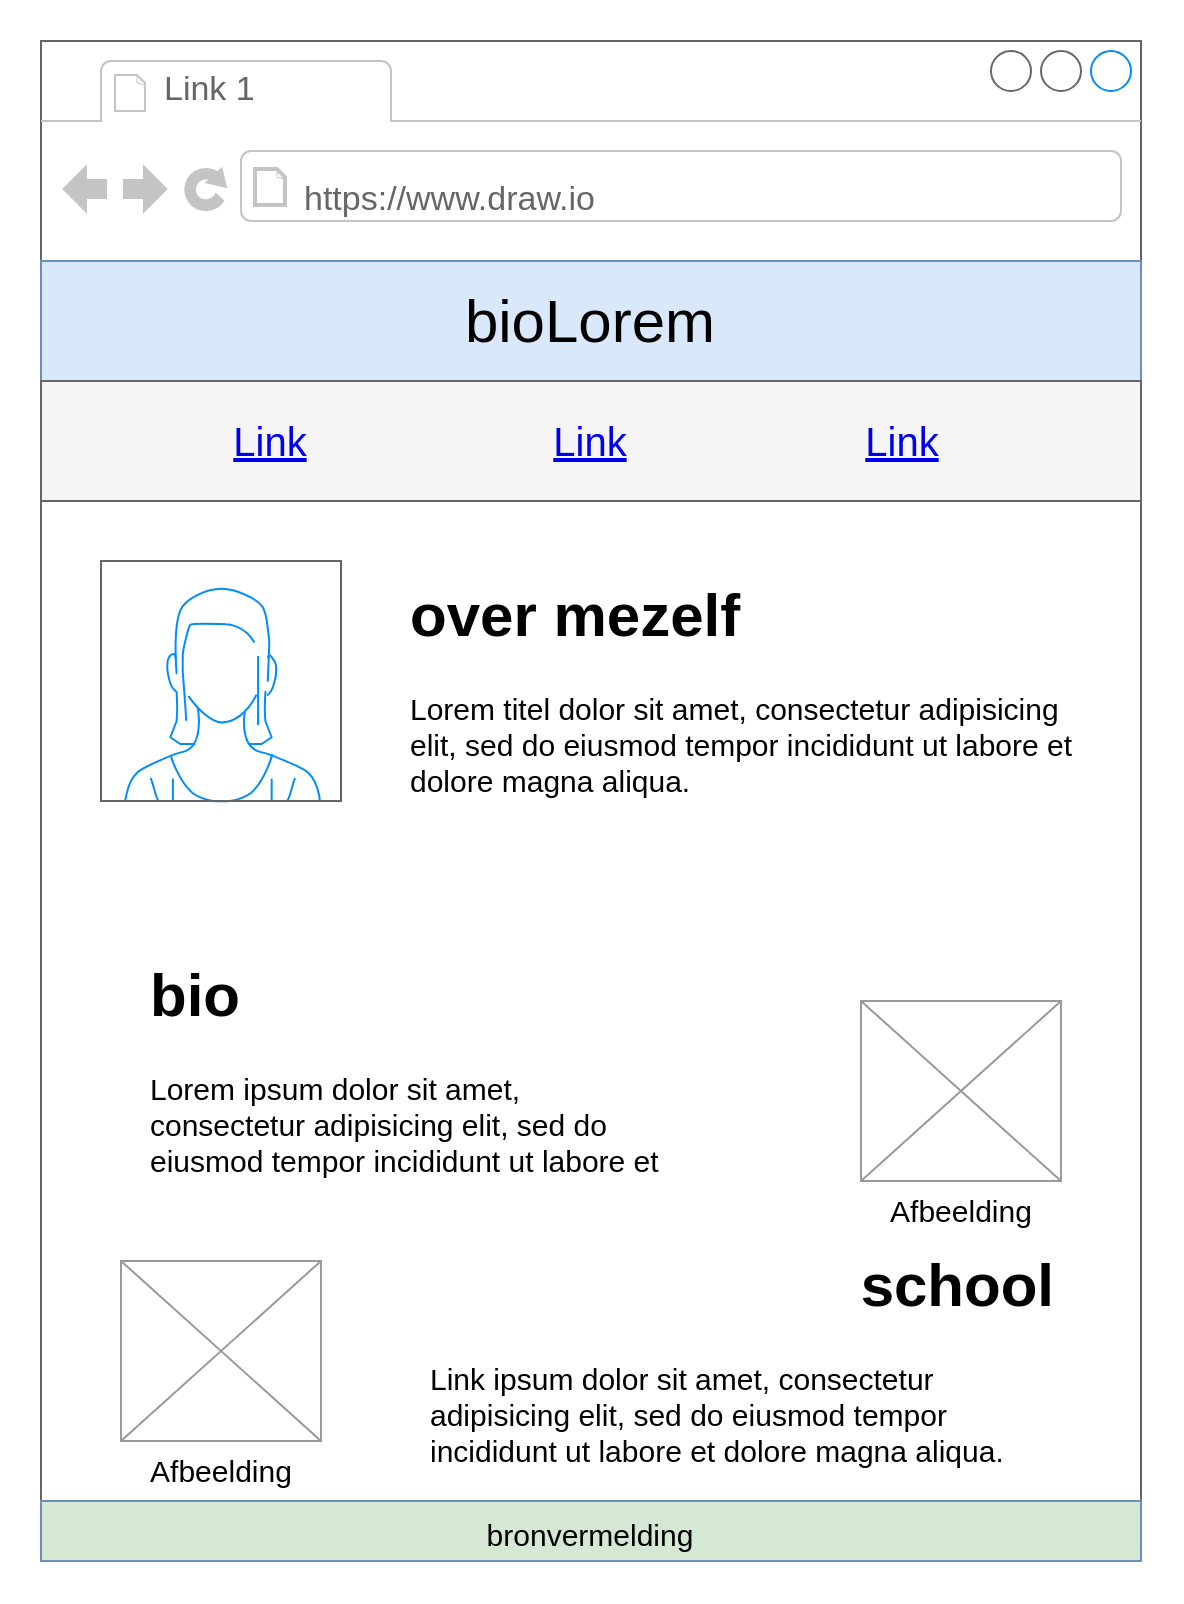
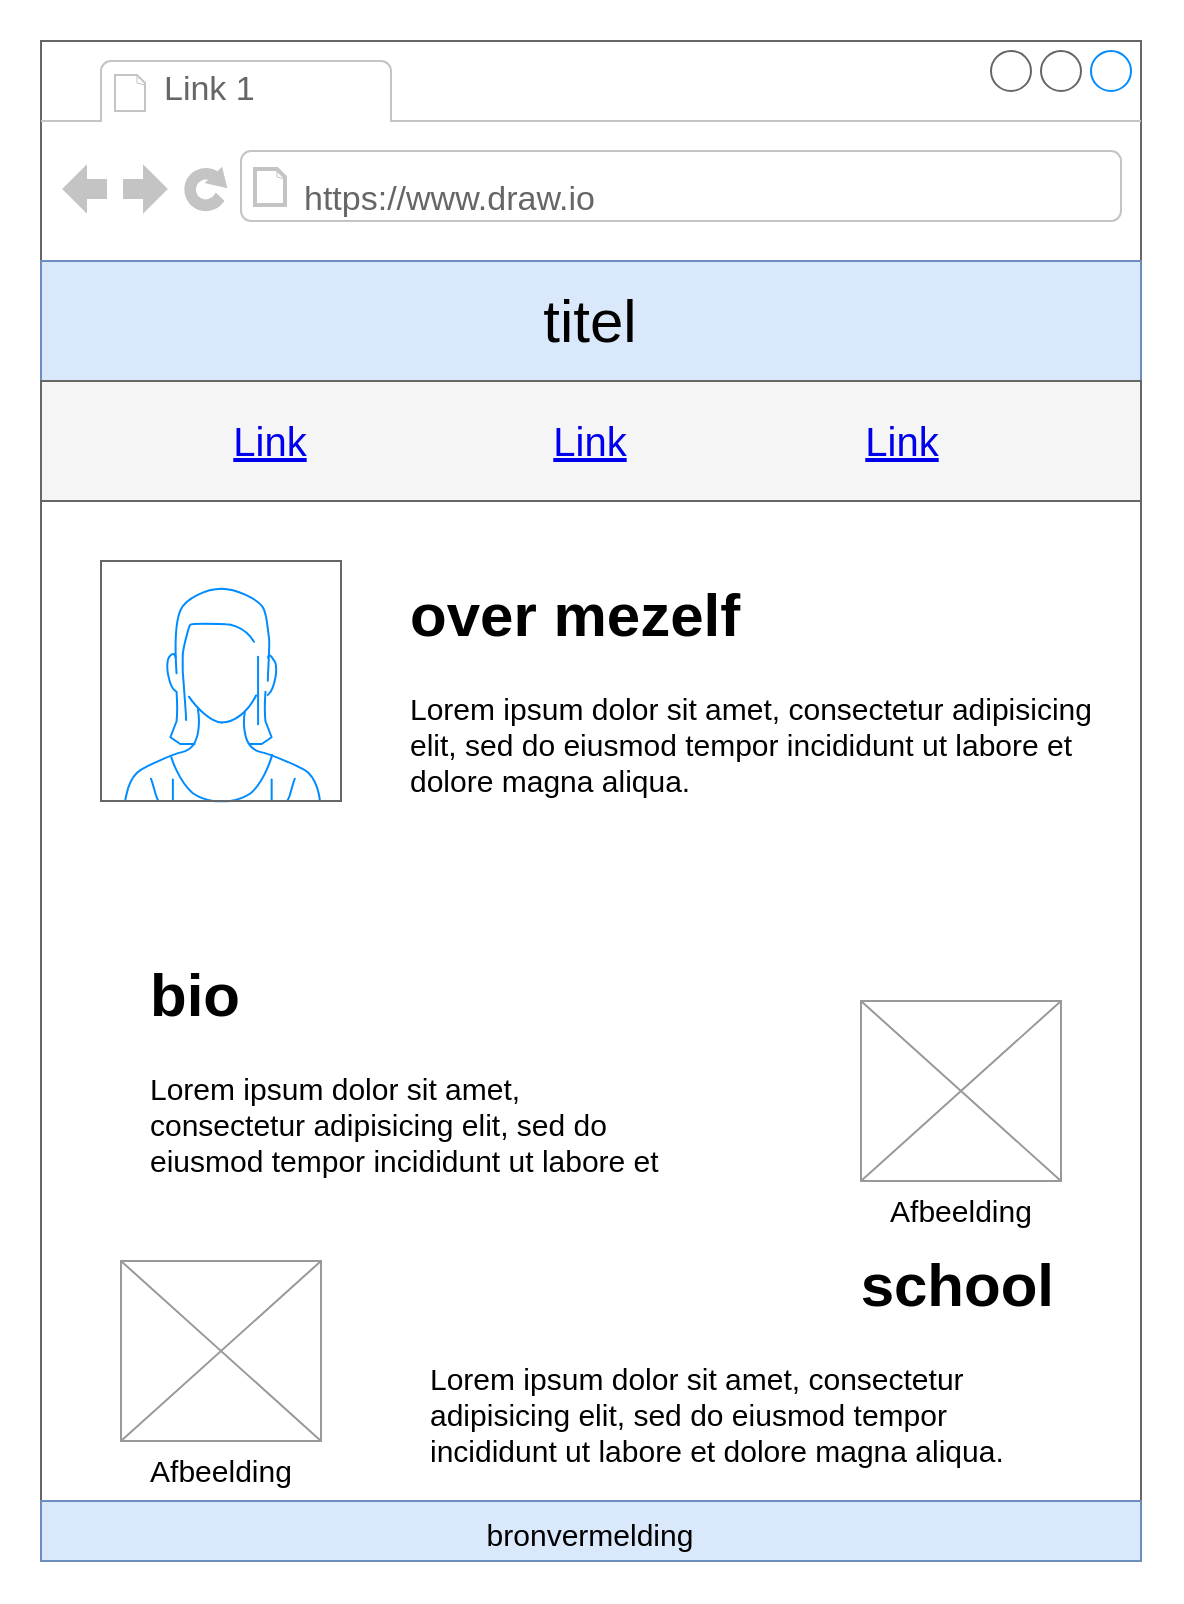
node "bioLorem": label "bioLorem" -> "titel"
node "over mezelfLorem titel dolor sit amet, consectetur adipisicing elit, sed do eiusmod tempor incididunt ut labore et dolore magna aliqua.": label "over mezelfLorem titel dolor sit amet, consectetur adipisicing elit, sed do eiusmod tempor incididunt ut labore et dolore magna aliqua." -> "over mezelfLorem ipsum dolor sit amet, consectetur adipisicing elit, sed do eiusmod tempor incididunt ut labore et dolore magna aliqua."
node "schoolLink ipsum dolor sit amet, consectetur adipisicing elit, sed do eiusmod tempor incididunt ut labore et dolore magna aliqua.": label "schoolLink ipsum dolor sit amet, consectetur adipisicing elit, sed do eiusmod tempor incididunt ut labore et dolore magna aliqua." -> "schoolLorem ipsum dolor sit amet, consectetur adipisicing elit, sed do eiusmod tempor incididunt ut labore et dolore magna aliqua."
node "bronvermelding": fillcolor #d5e8d4 -> #dae8fc
